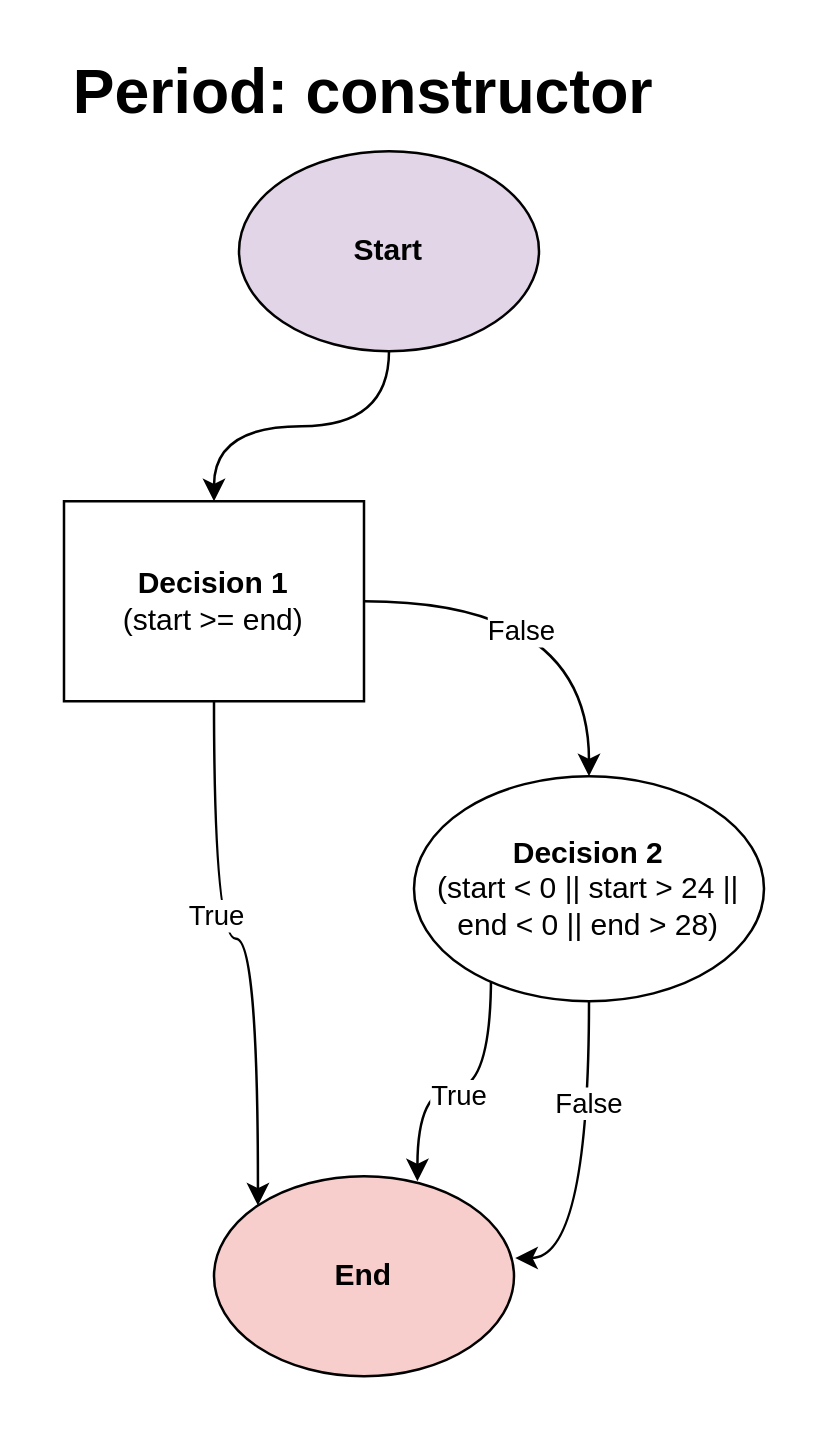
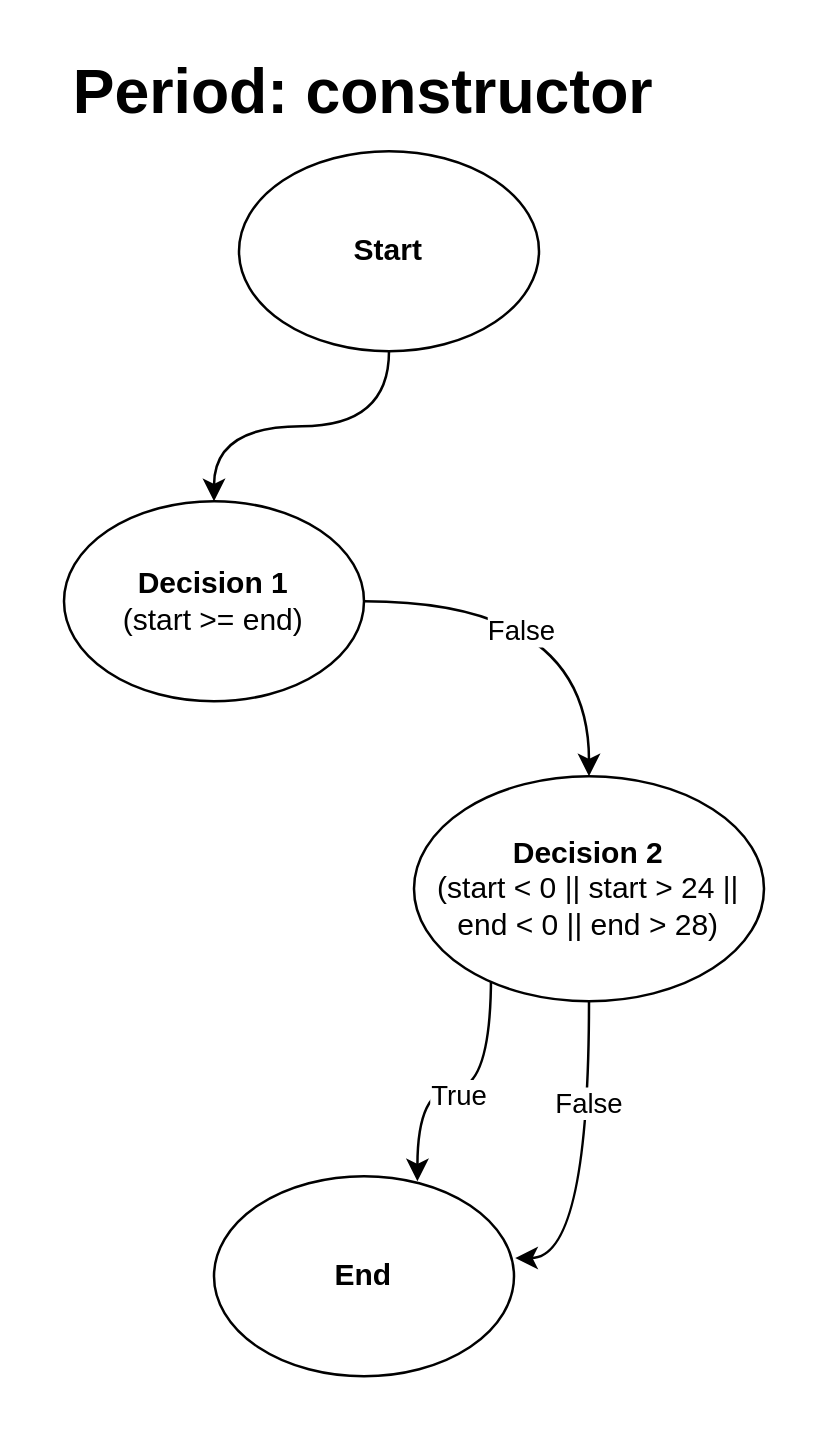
node "Start": fillcolor #e1d5e7 -> #ffffff
node "Decision 1 (start >= end)": shape rectangle -> ellipse
edge "Decision 1 (start >= end)" -> "End": removed, label "True"
node "End": fillcolor #f8cecc -> #ffffff
